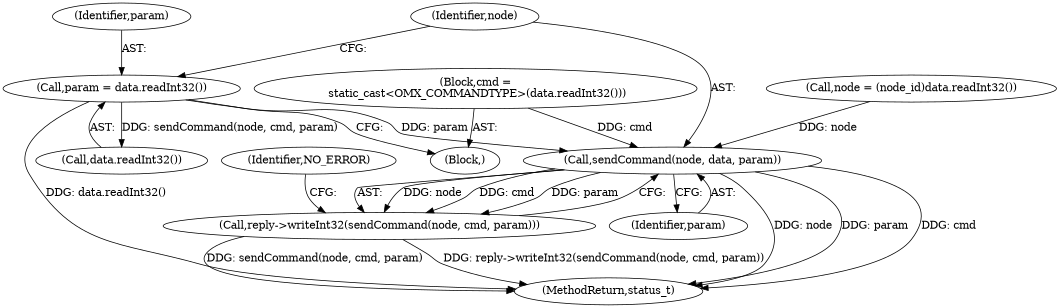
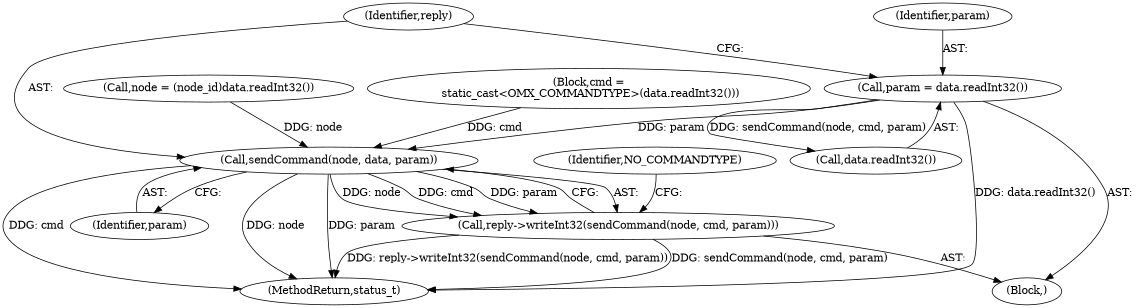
node "(Identifier,node)": label "(Identifier,node)" -> "(Identifier,reply)"
edge "(Block,cmd = static_cast<OMX_COMMANDTYPE>(data.readInt32()))" -> "(Block,)": now "(Call,reply->writeInt32(sendCommand(node, cmd, param)))" -> "(Block,)"
edge "(Call,param = data.readInt32())" -> "(Block,)": label "CFG: " -> "AST: "
node "(Identifier,NO_ERROR)": label "(Identifier,NO_ERROR)" -> "(Identifier,NO_COMMANDTYPE)"
